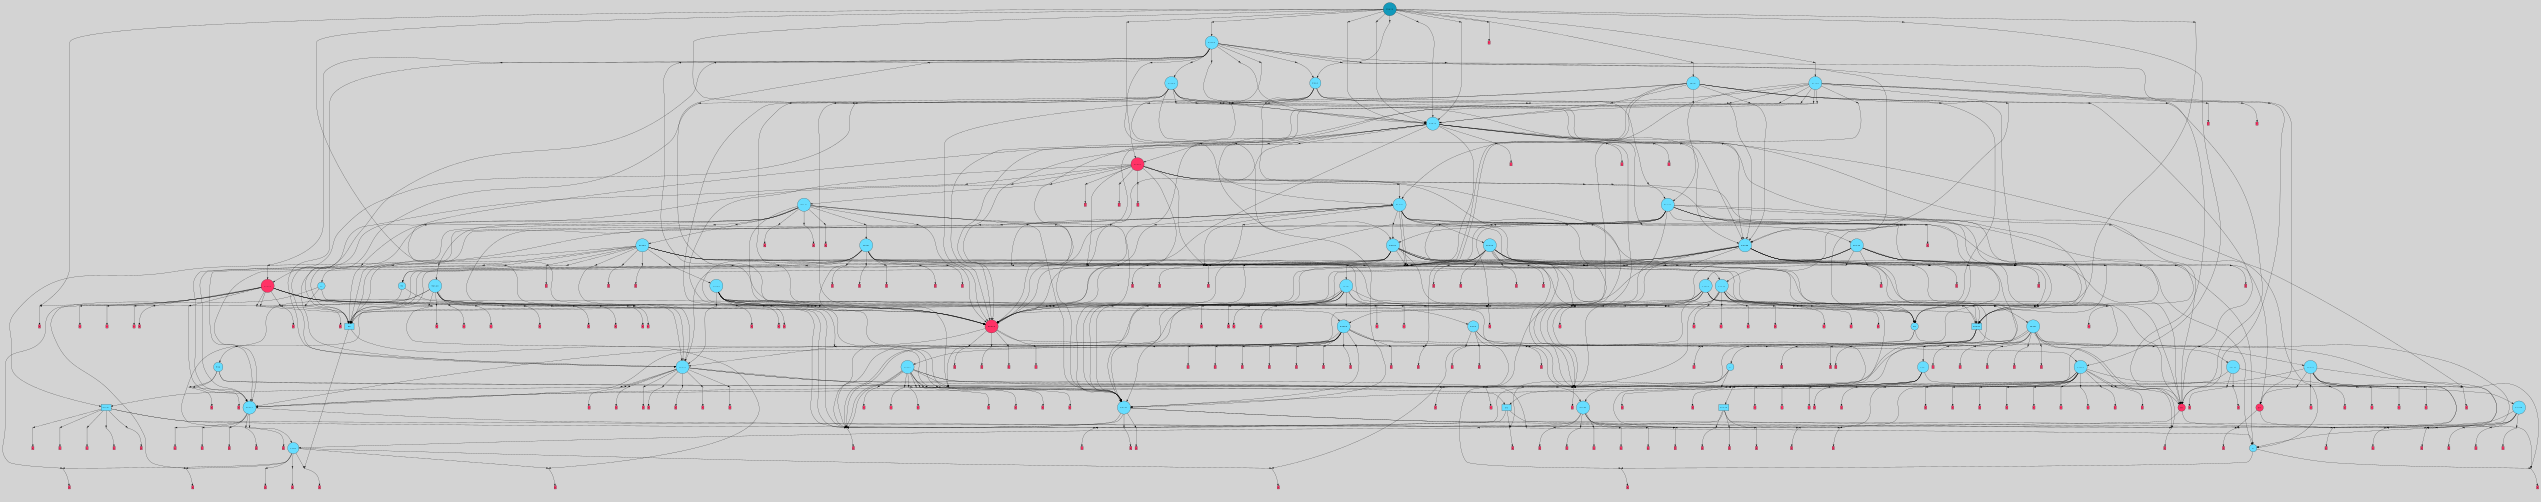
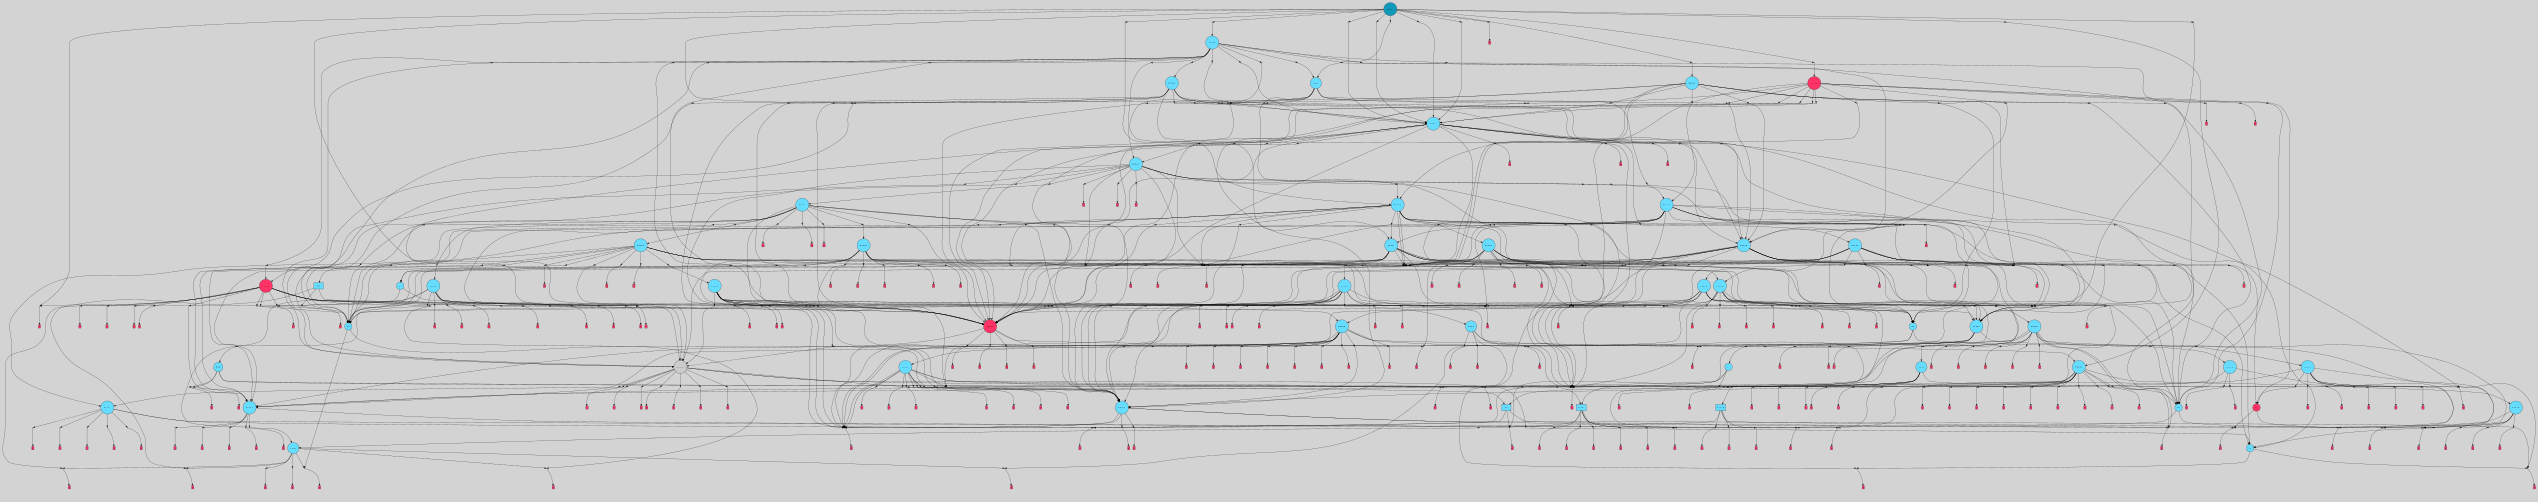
node "T7750": fillcolor #66ddff -> #ff3366
node "T5305": fillcolor #ff3366 -> #66ddff
node "T1": shape circle -> box
node "T0": shape box -> circle
node "T1395": shape box -> circle
node "T2376": fillcolor #66ddff -> #cccccc
node "T1263": shape box -> circle
node "T1287": shape circle -> box
node "T6": fillcolor #ff3366 -> #66ddff
